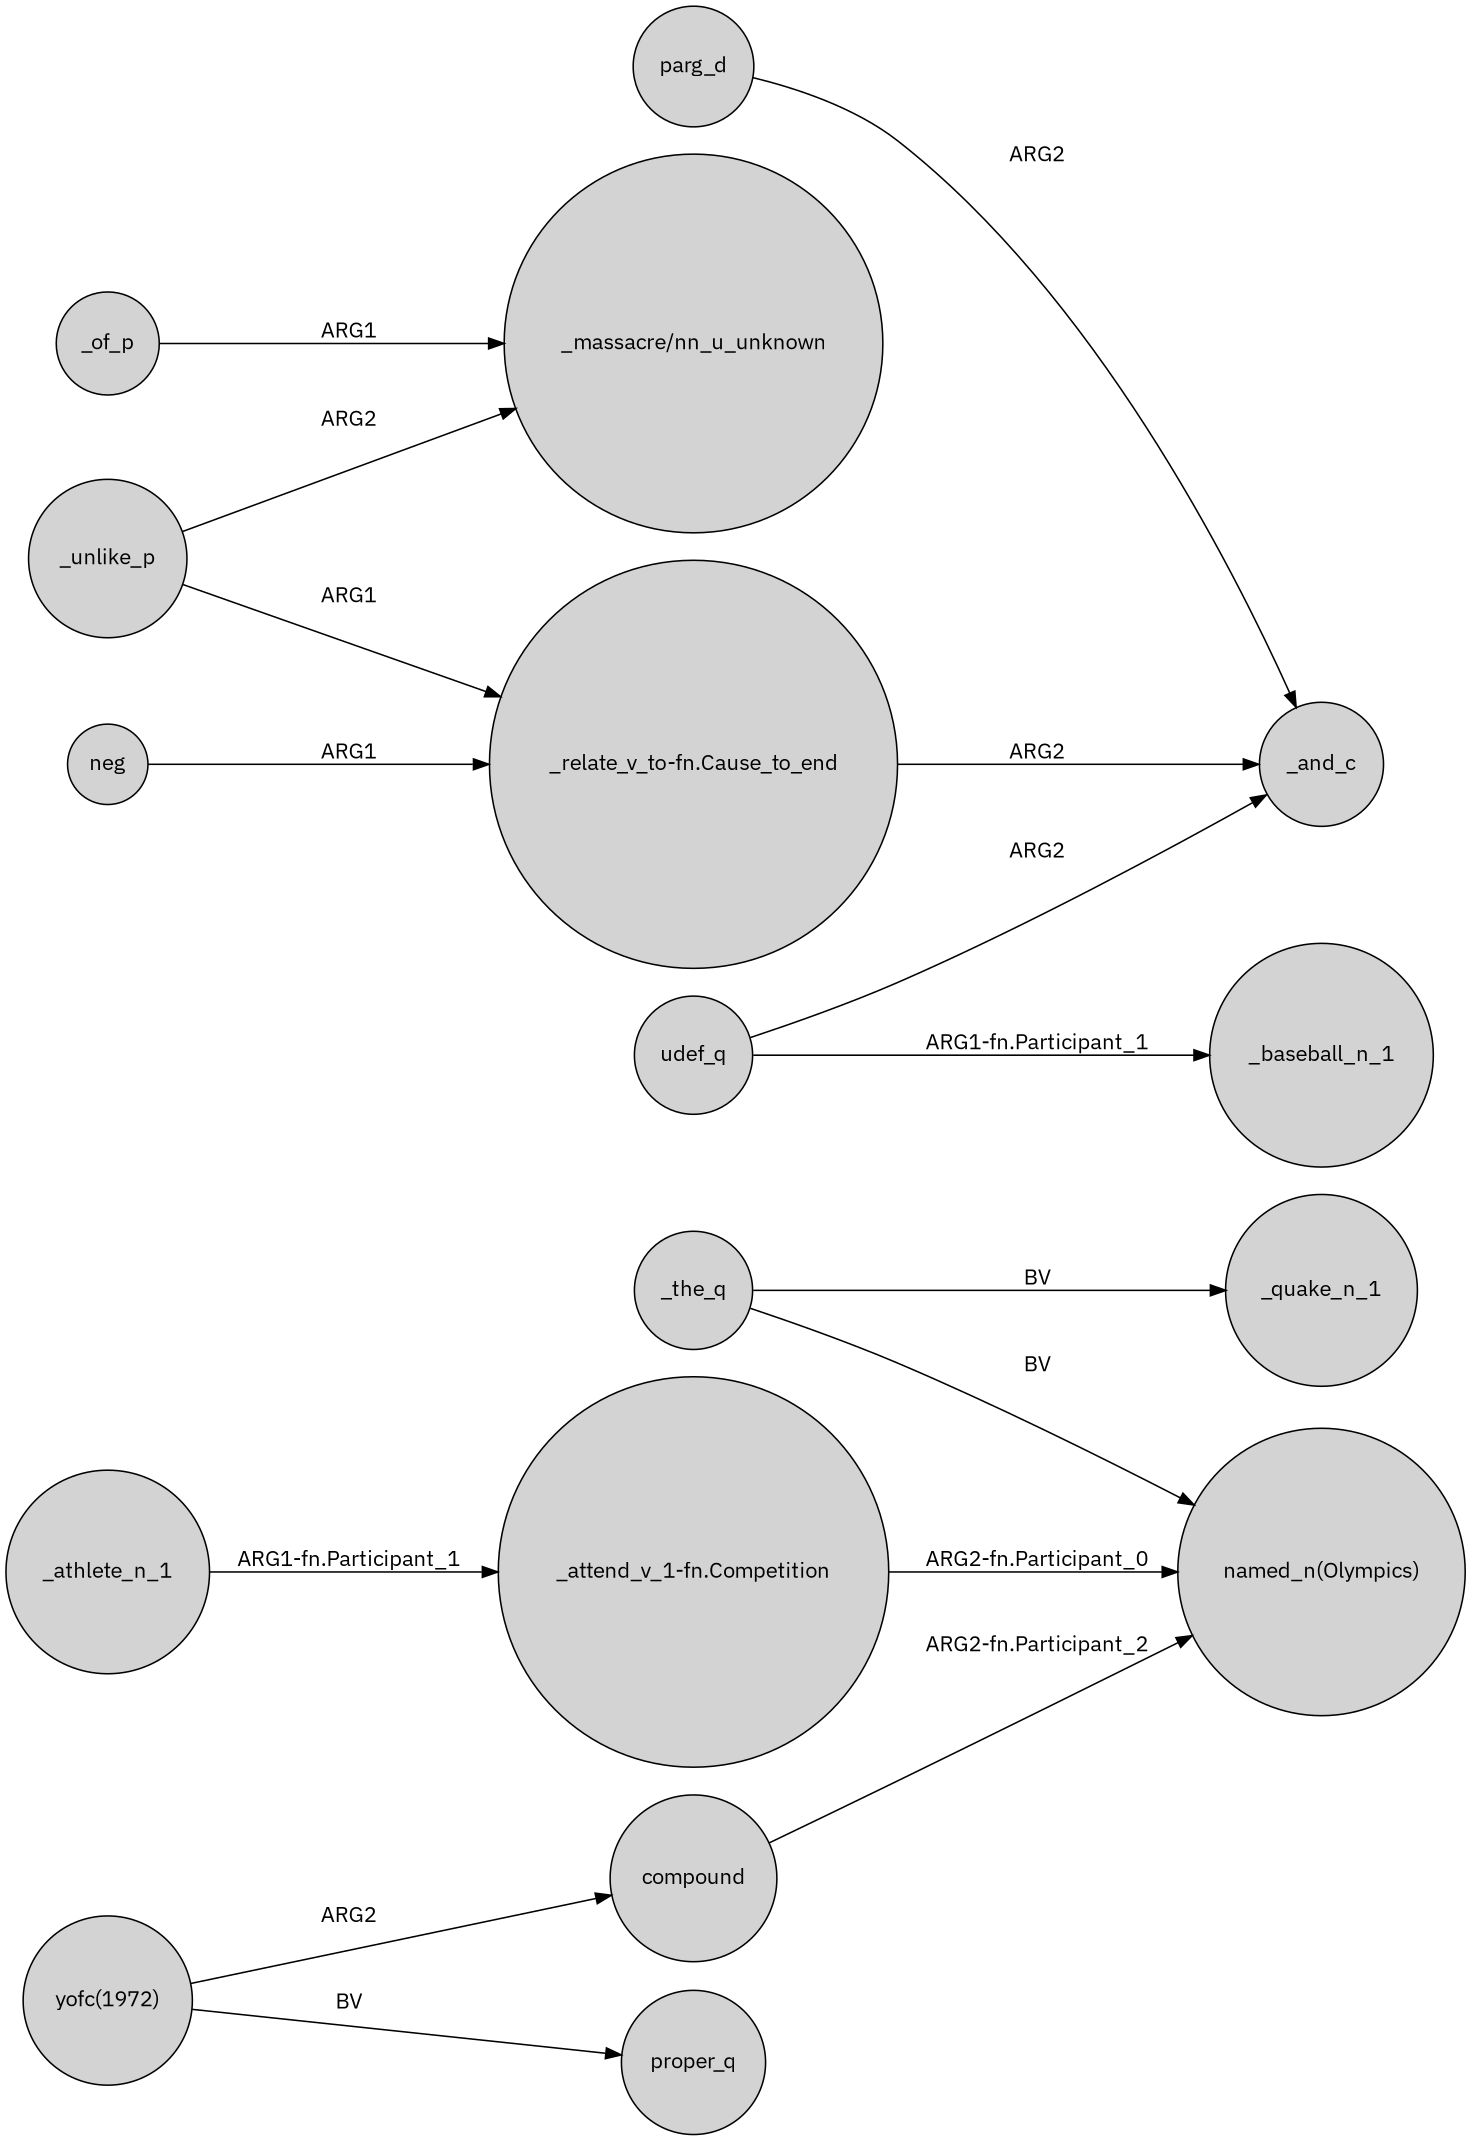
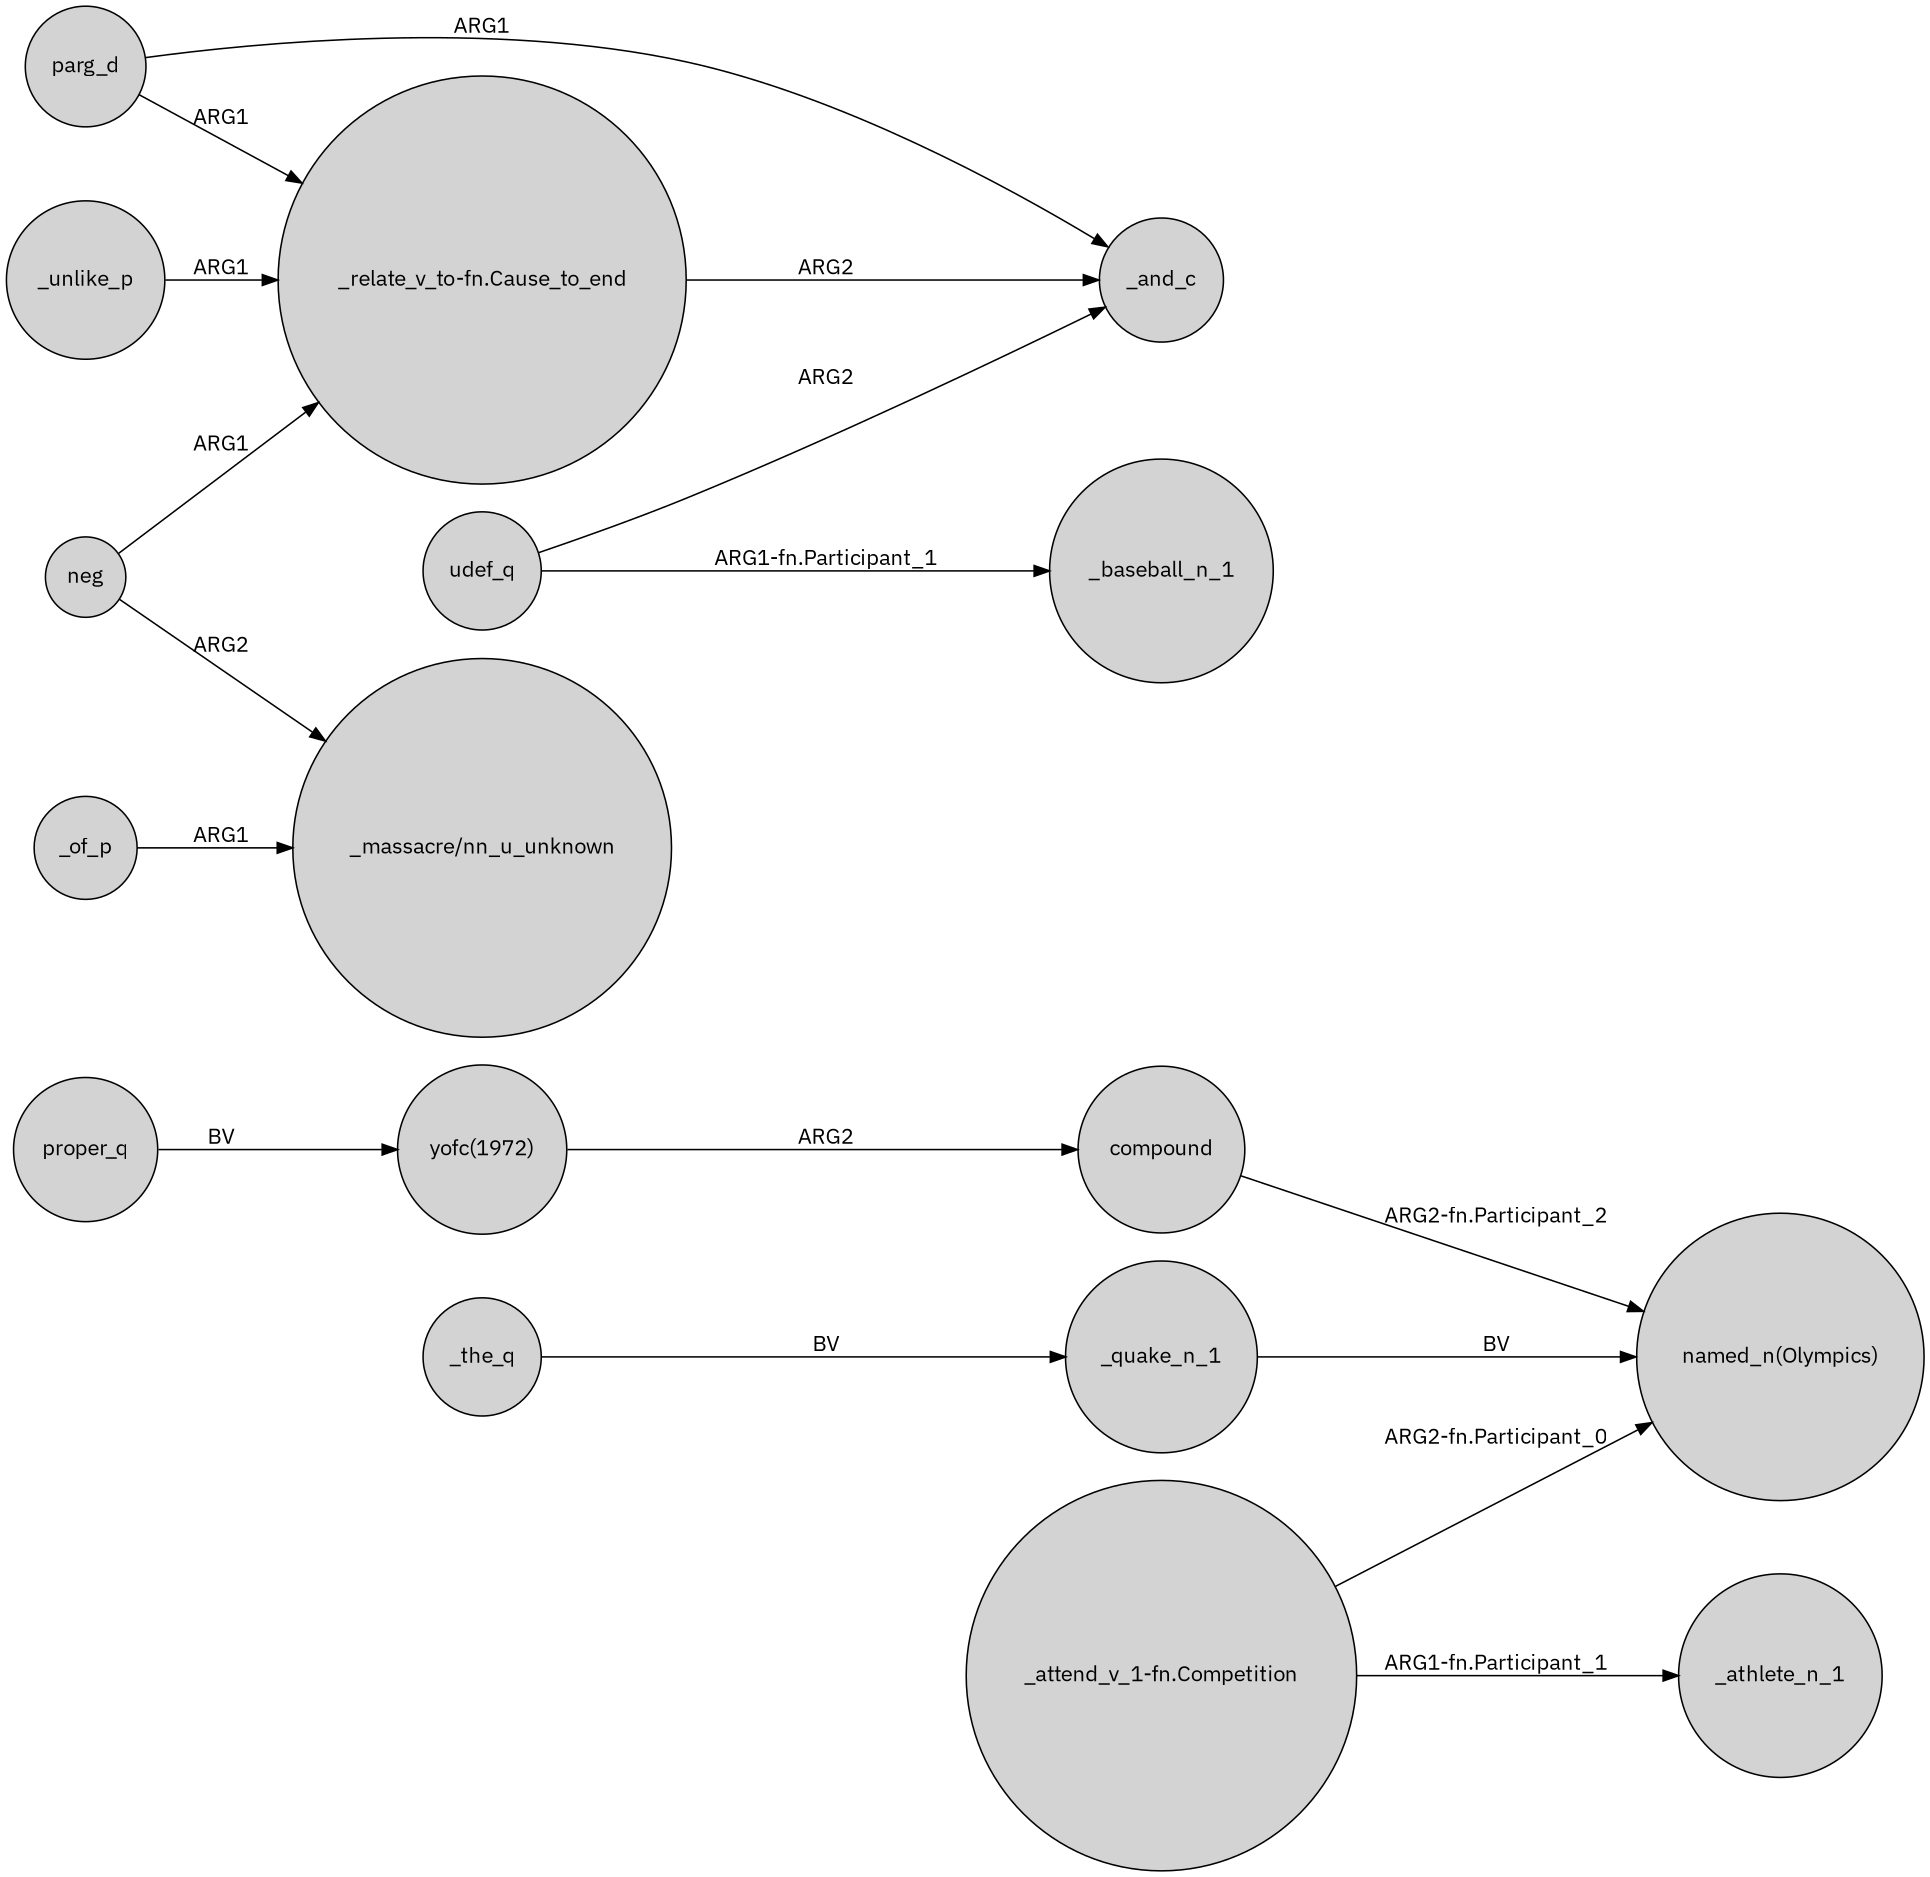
edge "parg_d" -> "_relate_v_to-fn.Cause_to_end": added, label "ARG1"
edge "parg_d" -> "_and_c": label "ARG2" -> "ARG1"
edge "_unlike_p" -> "_massacre/nn_u_unknown": now "neg" -> "_massacre/nn_u_unknown"
edge "_the_q" -> "named_n(Olympics)": now "_quake_n_1" -> "named_n(Olympics)"
edge "_athlete_n_1" -> "_attend_v_1-fn.Competition": reversed
edge "yofc(1972)" -> "proper_q": reversed
